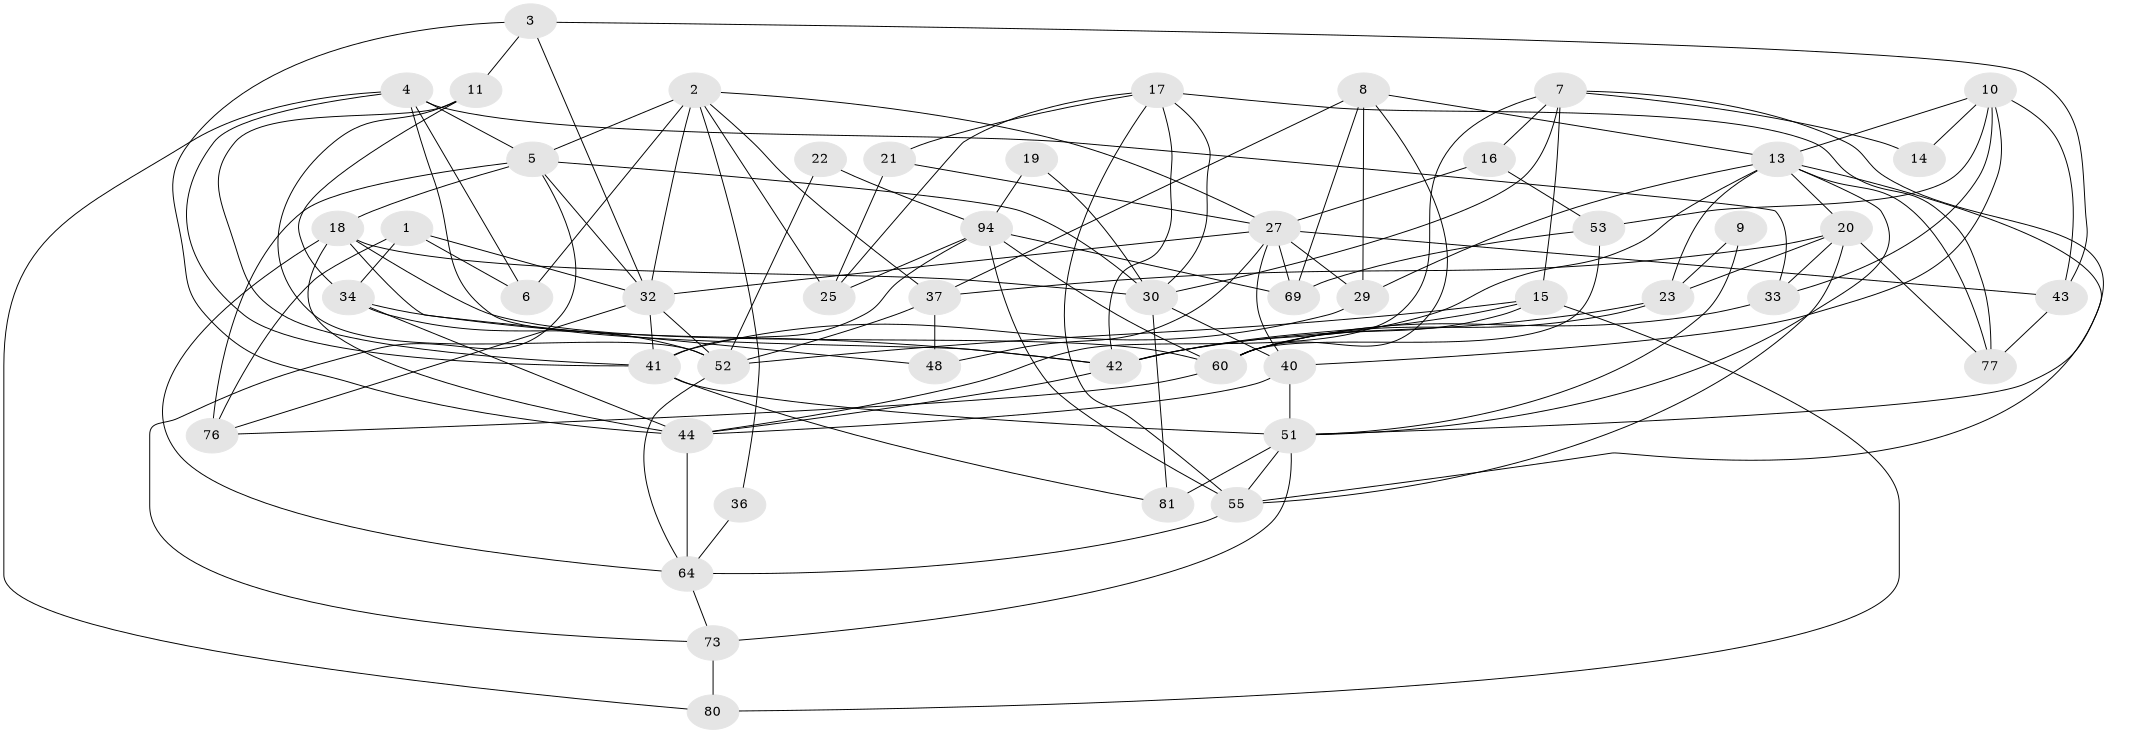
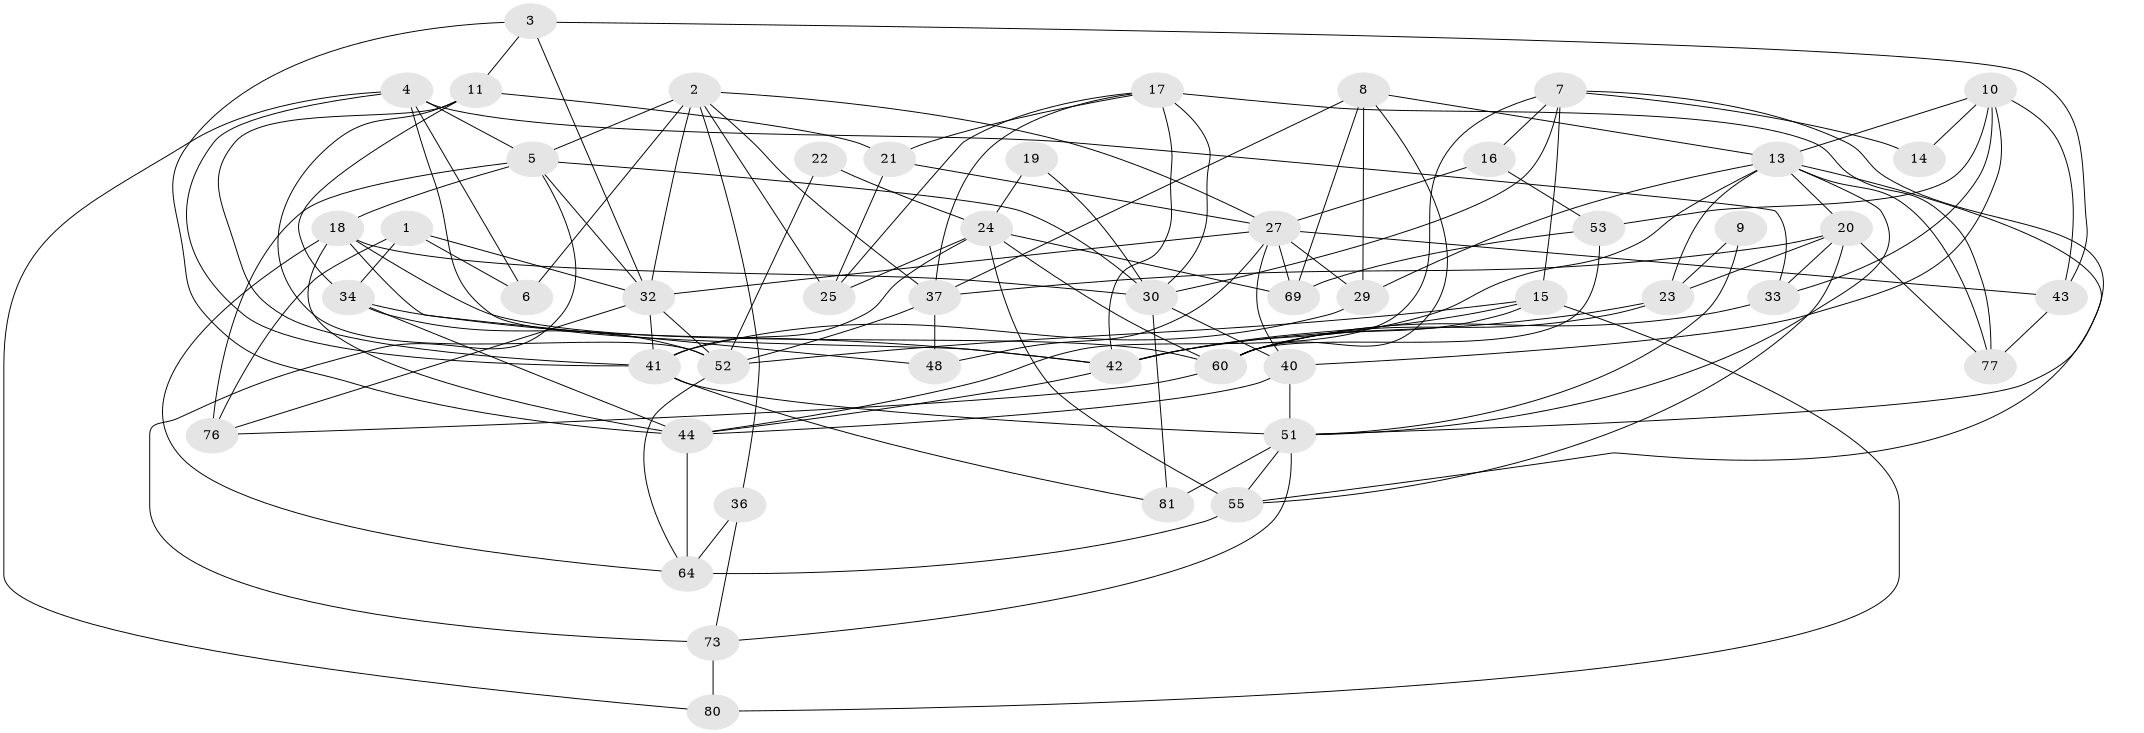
edge "11" -- "21": added
node "94": label "94" -> "24"
edge "17" -- "55": now "17" -- "37"
edge "64" -- "73": now "36" -- "73"
